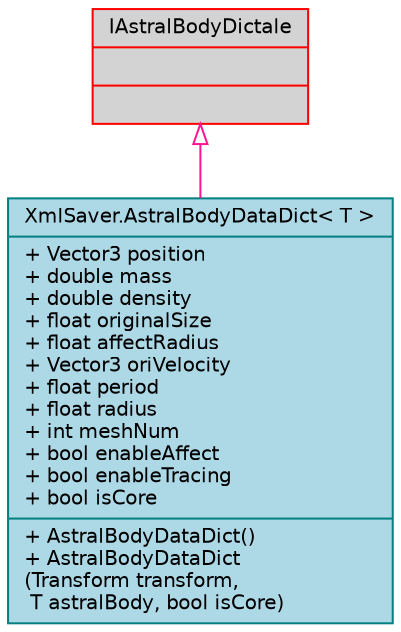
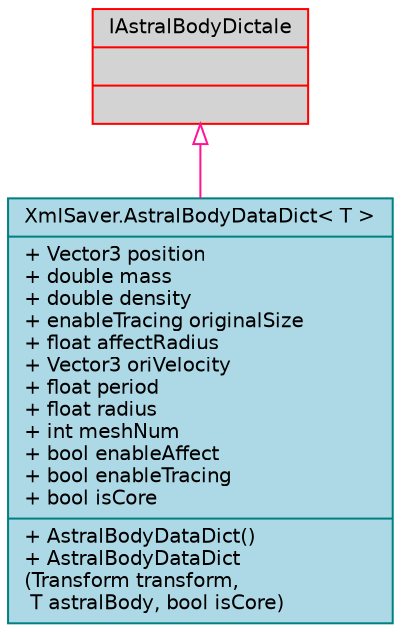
node "XmlSaver.AstralBodyDataDict< T >": text "+ float originalSize" -> "+ enableTracing originalSize"
